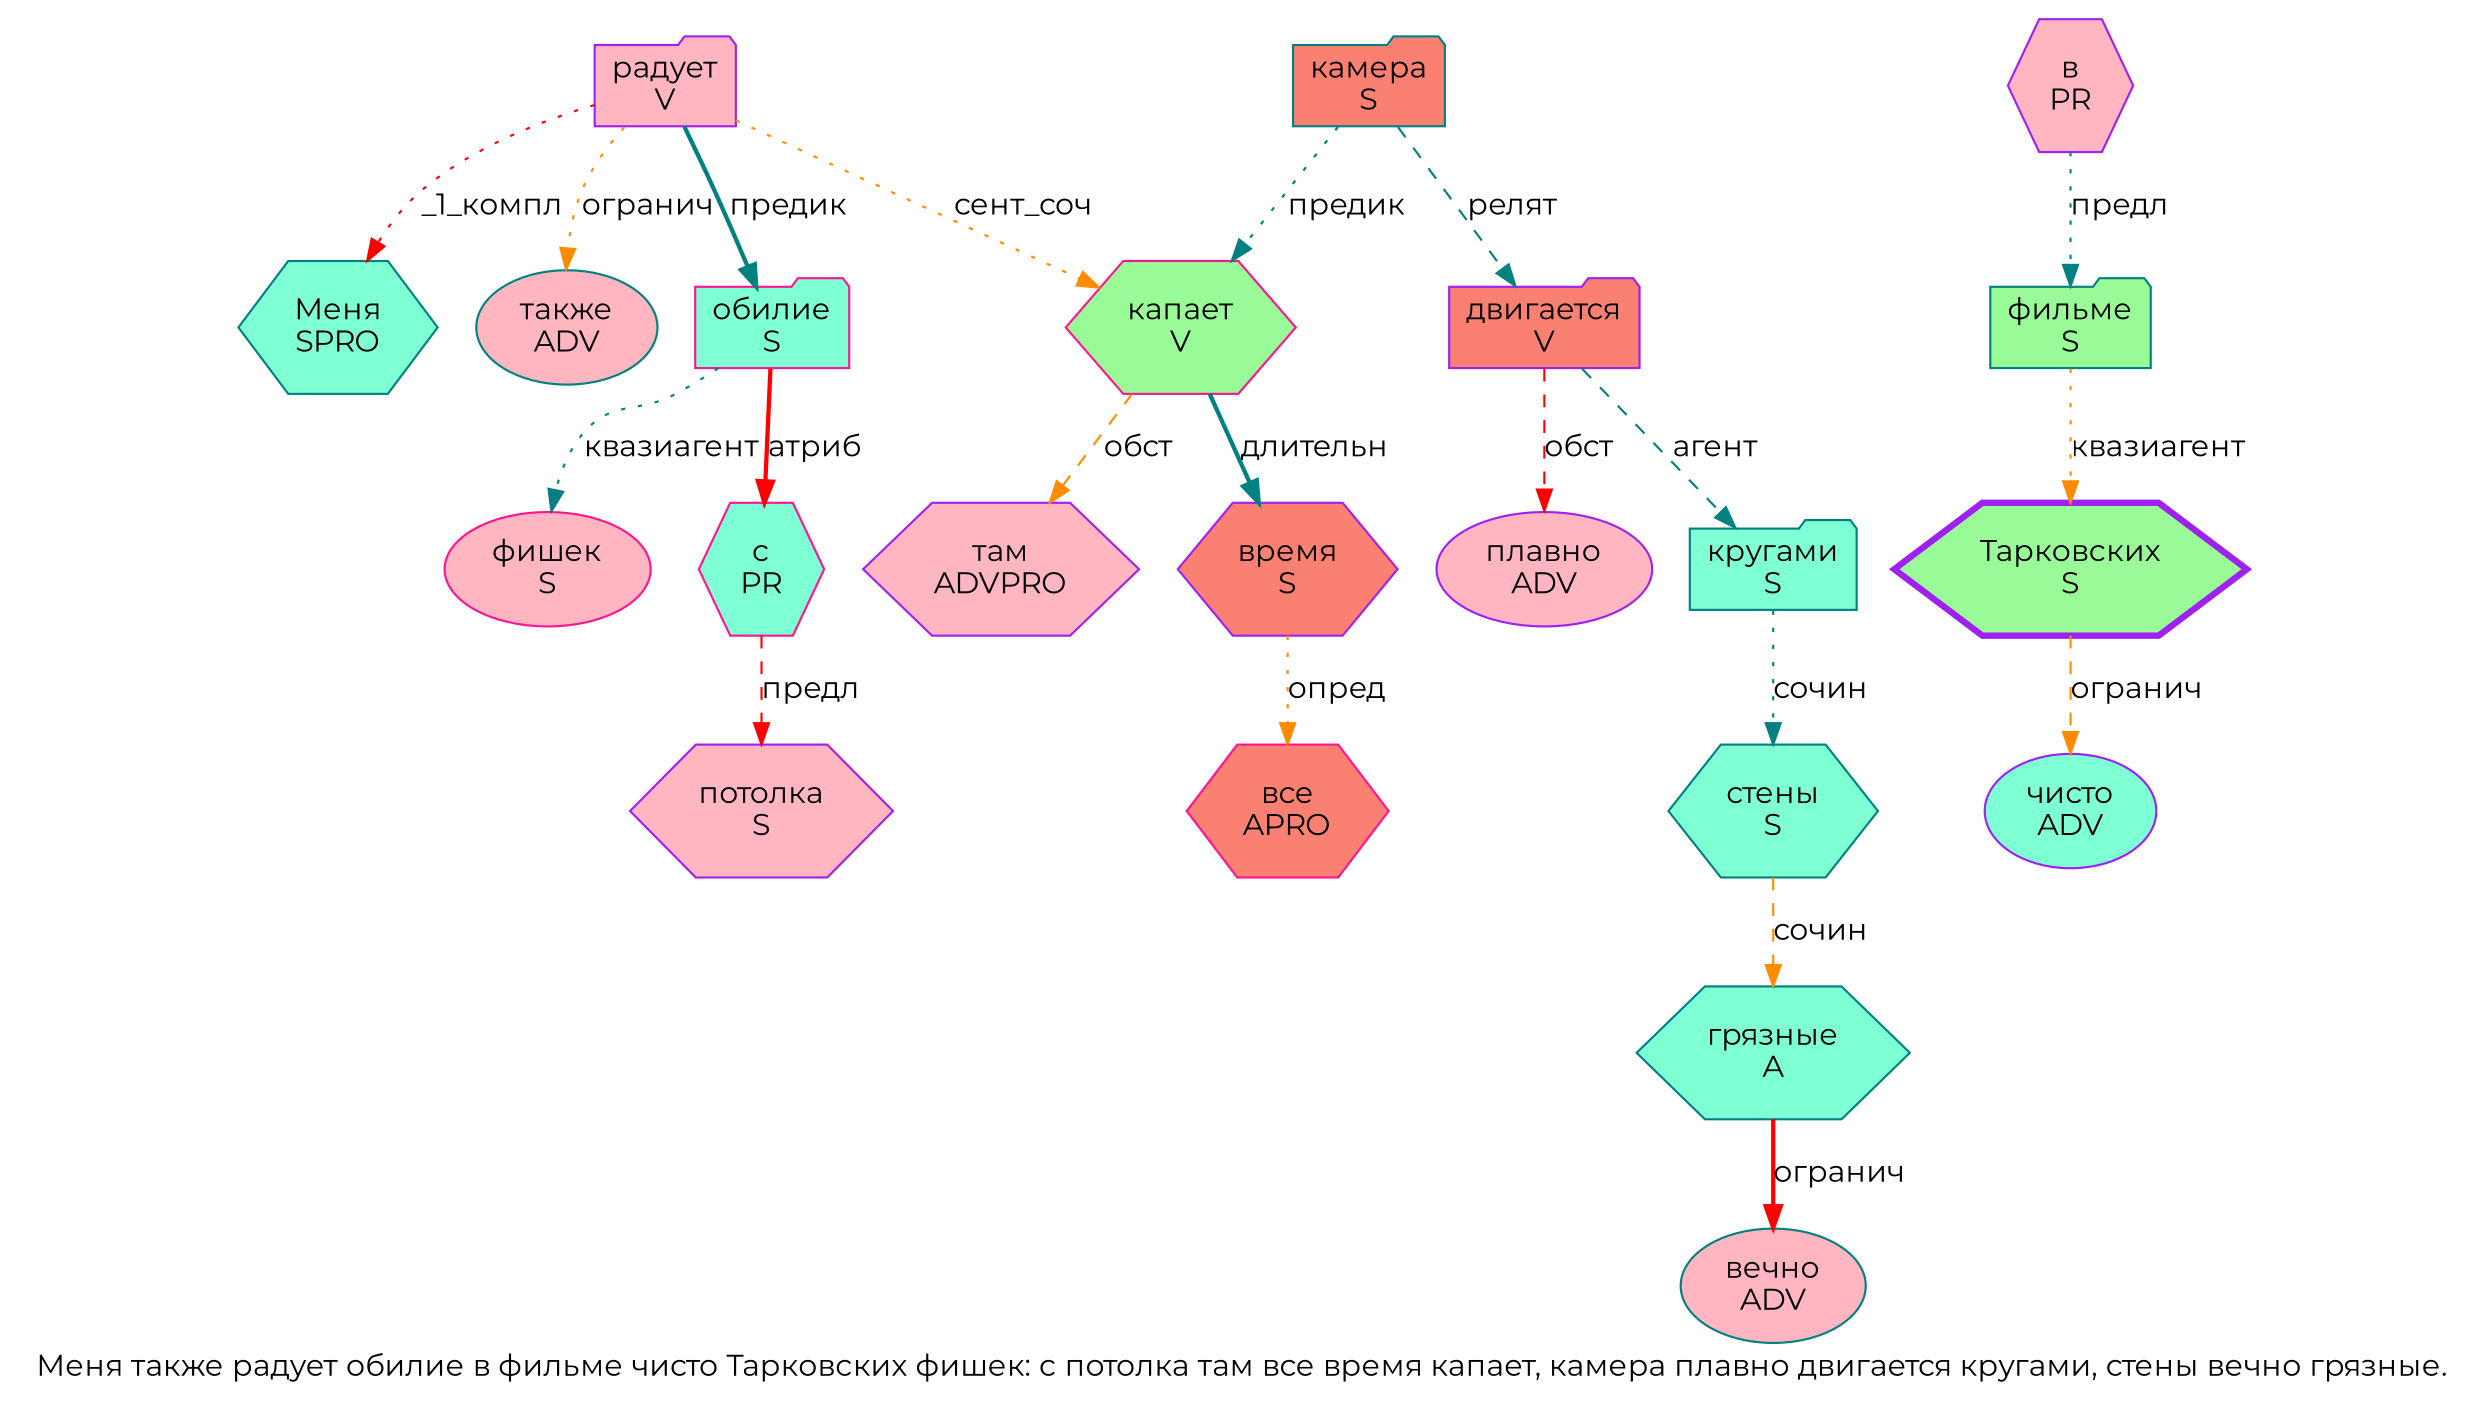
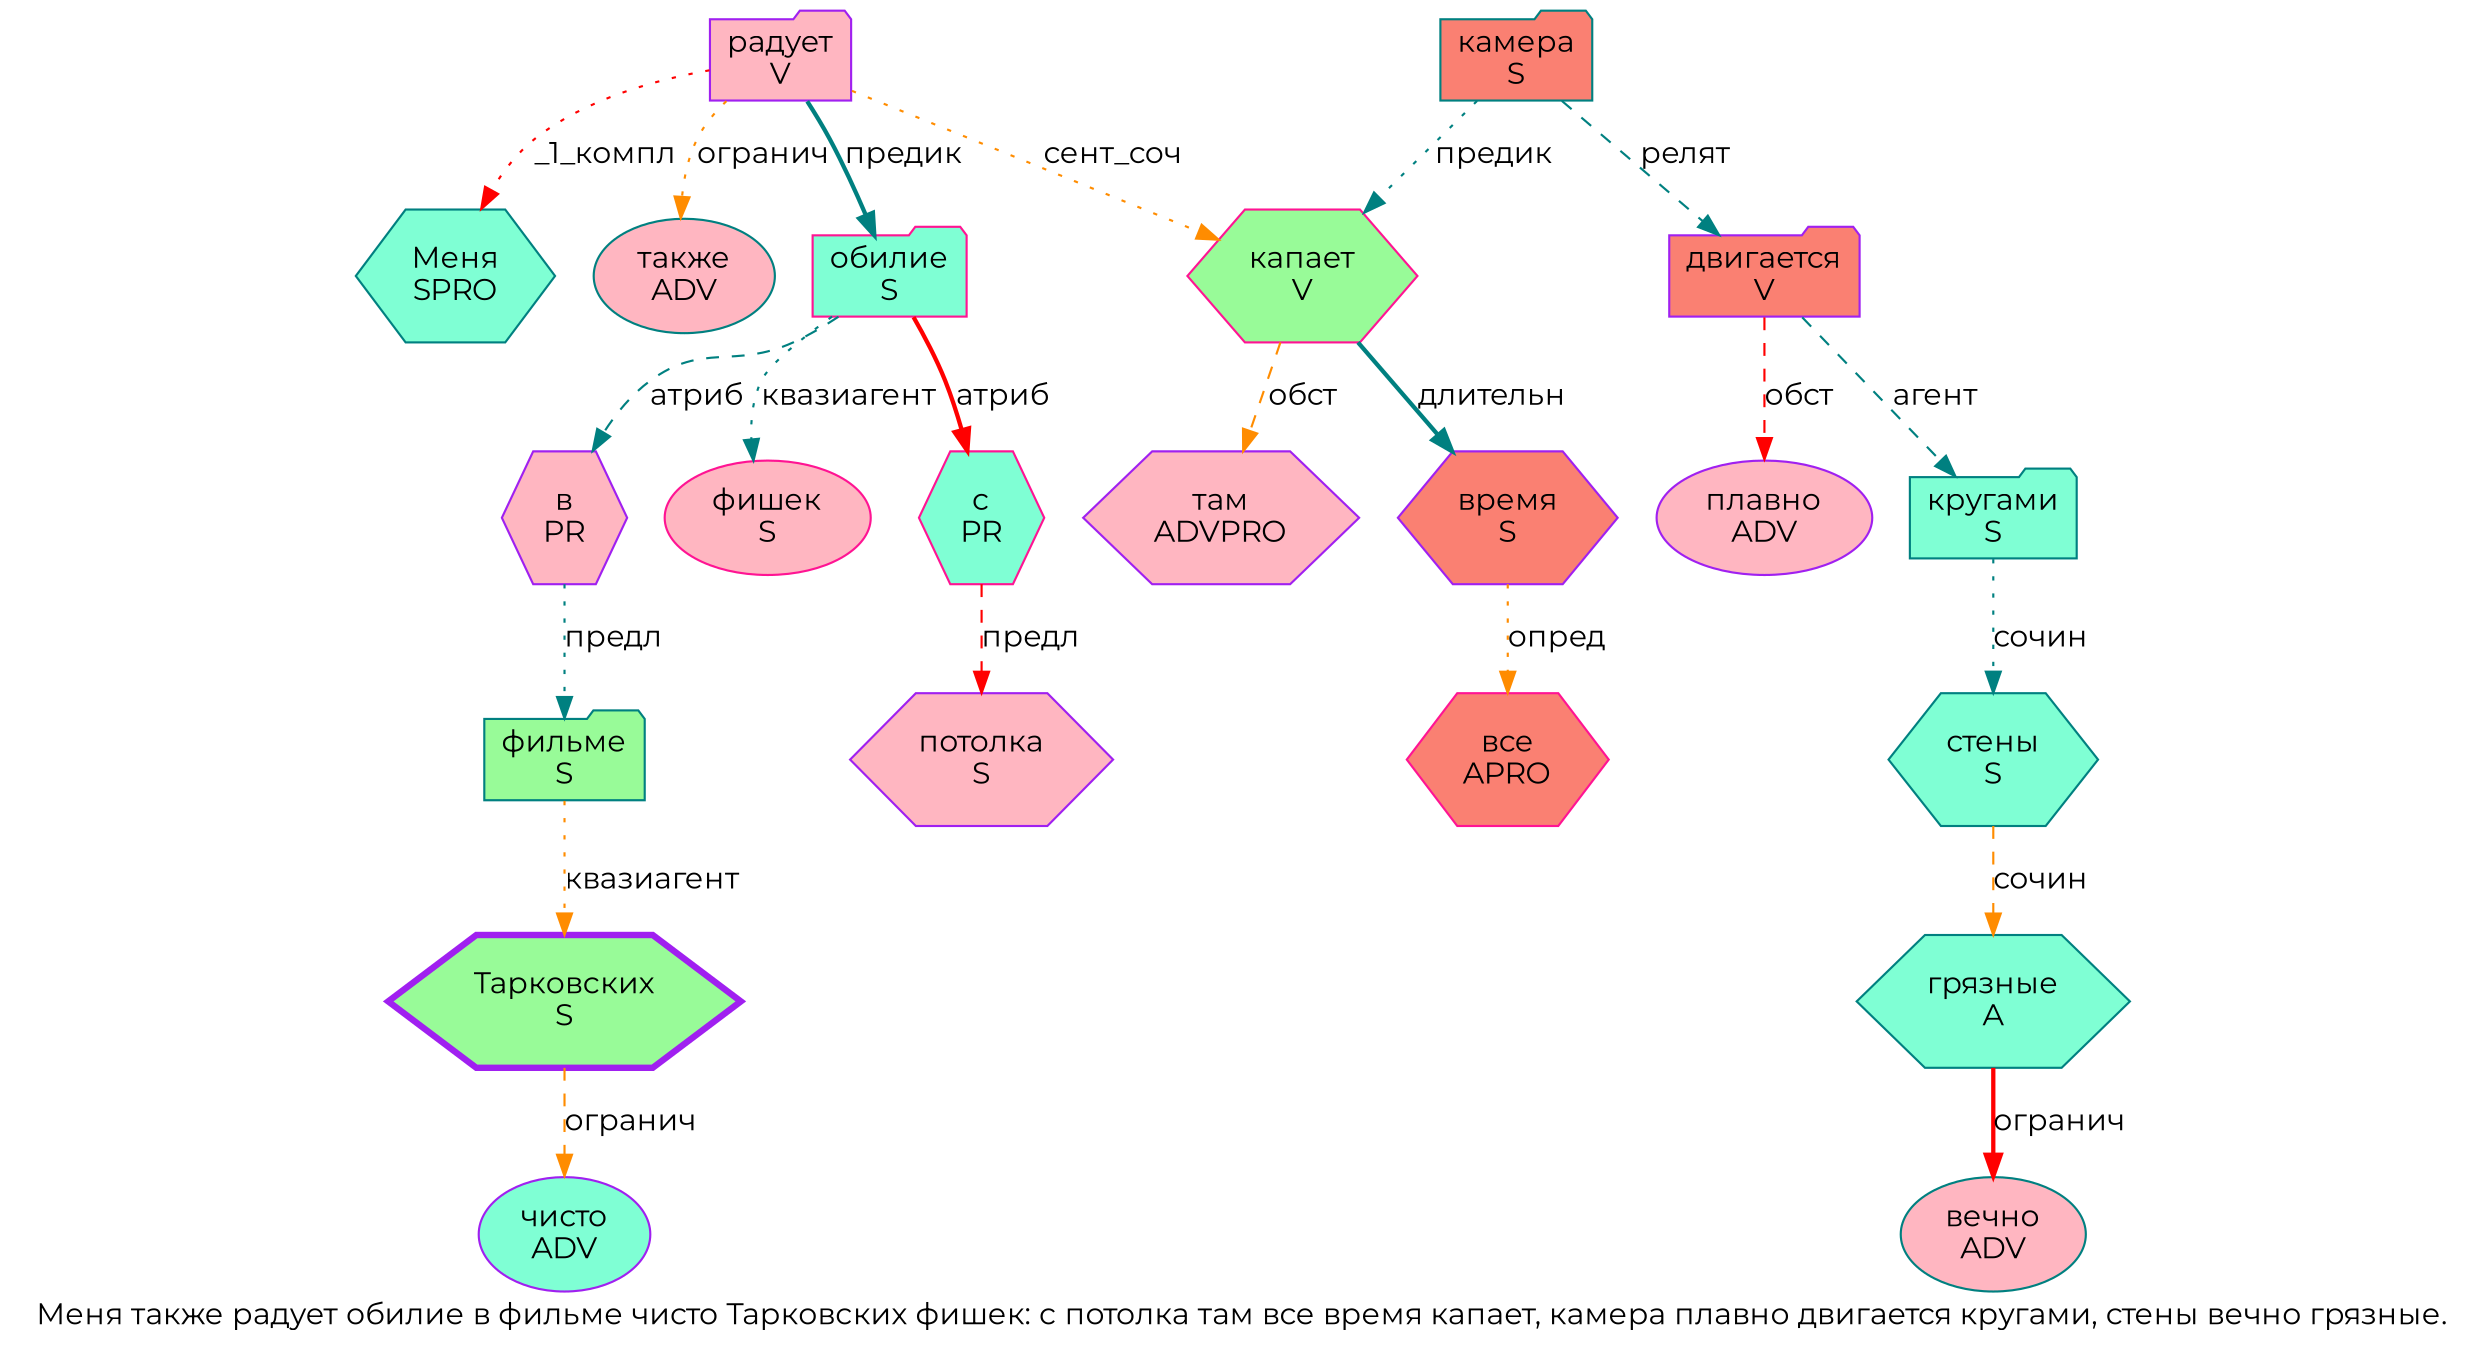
edge "обилие S" -> "в PR": added, label "атриб"
